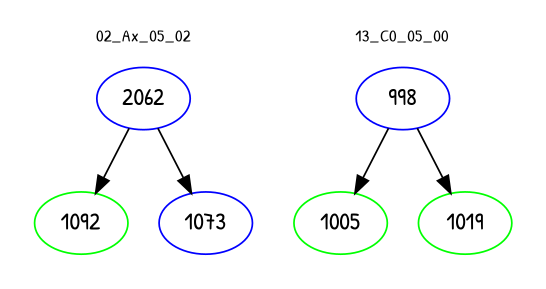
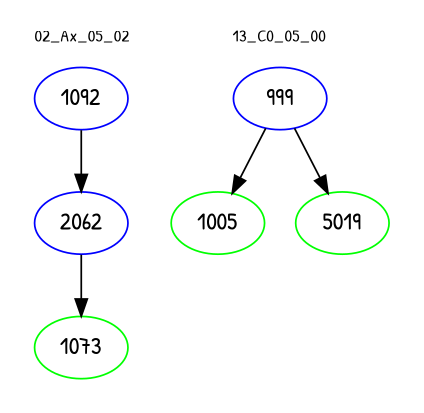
node "998": label "998" -> "999"
edge "2062" -> "1092": reversed
node "1092": color green -> blue
node "1073": color blue -> green
node "1019": label "1019" -> "5019"
